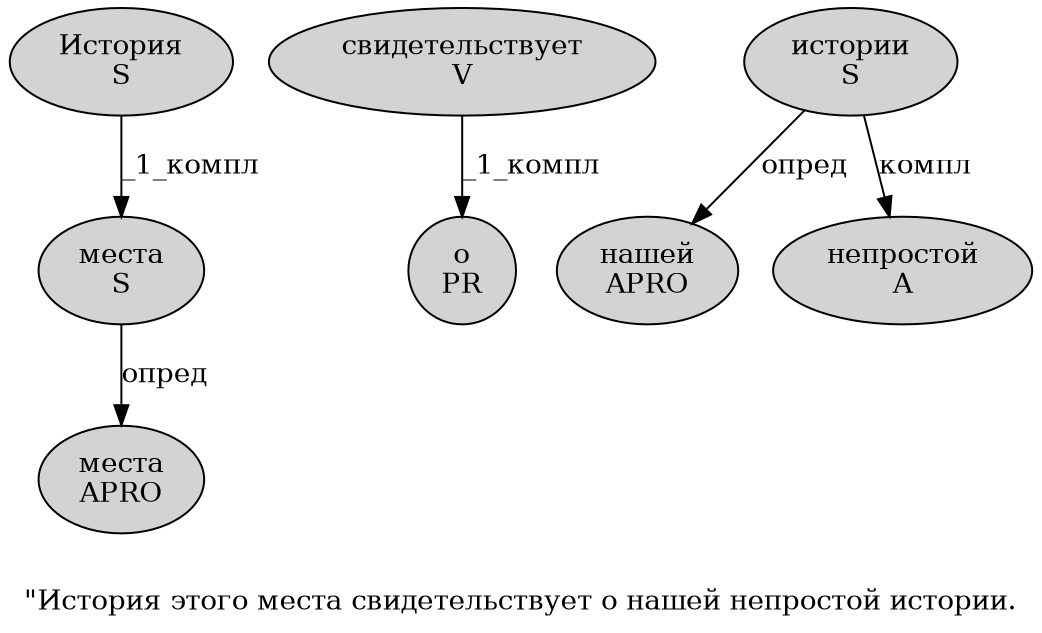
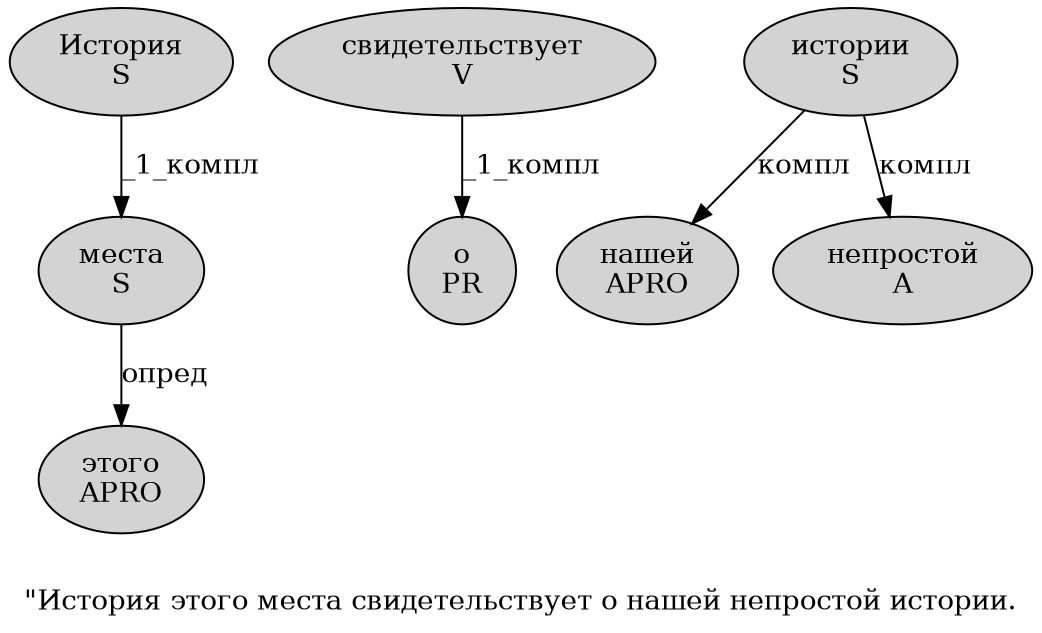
edge "истории S" -> "нашей APRO": label "опред" -> "компл"
node "места APRO": label "места APRO" -> "этого APRO"
